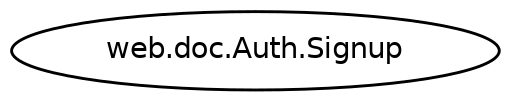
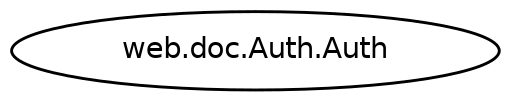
node "web.doc.Auth.Signup": label "web.doc.Auth.Signup" -> "web.doc.Auth.Auth"
